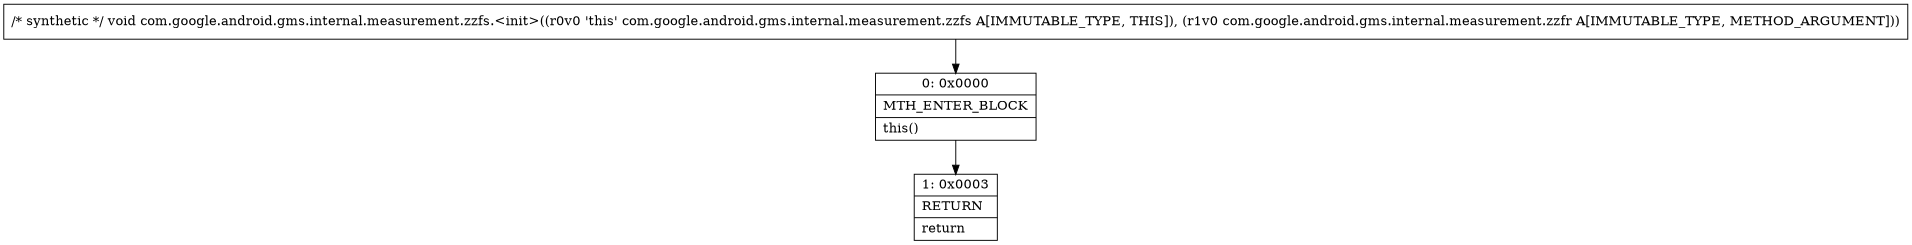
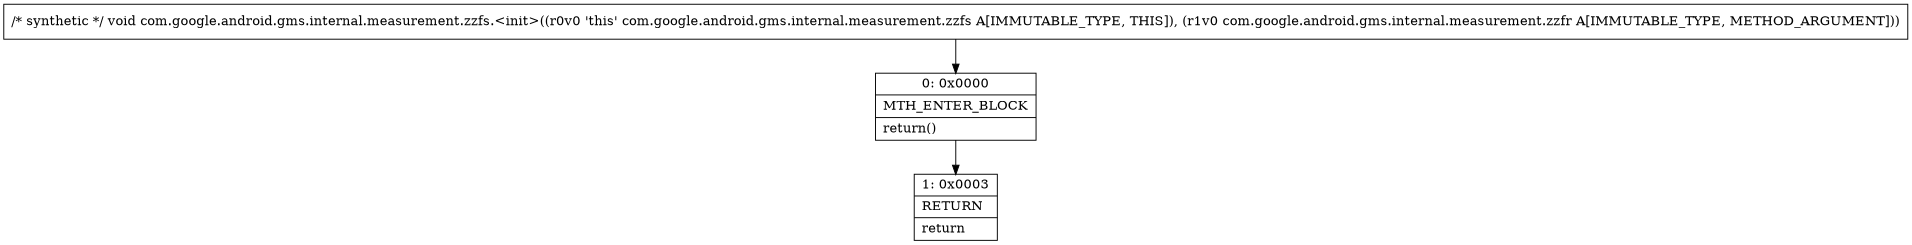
node "0: 0x0000": text "this()" -> "return()"
